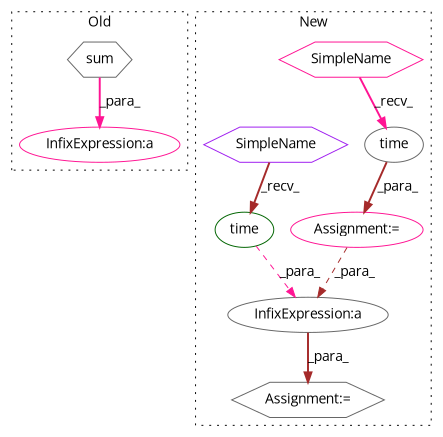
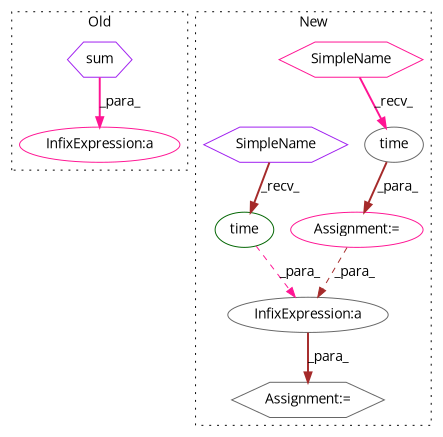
node "sum": color gray40 -> purple
